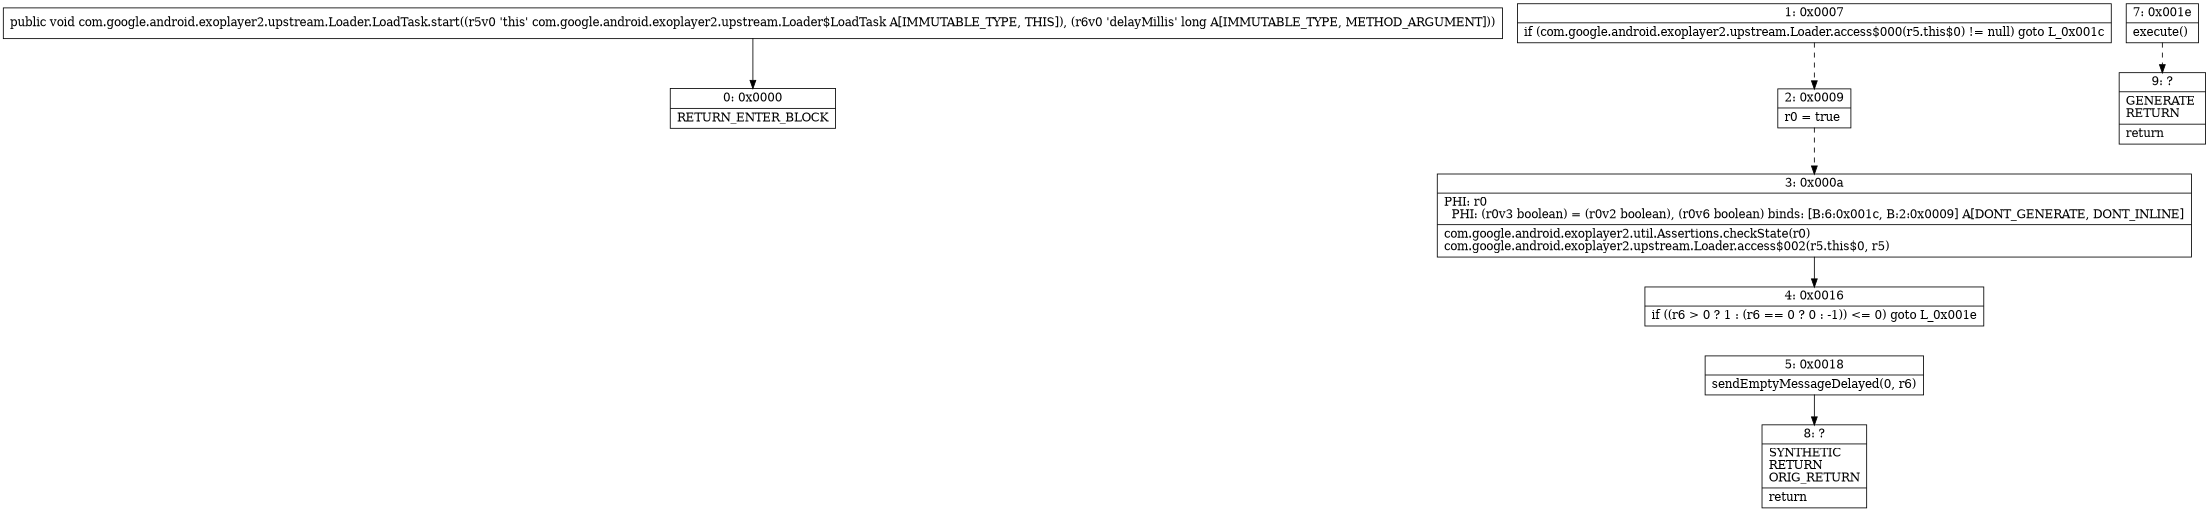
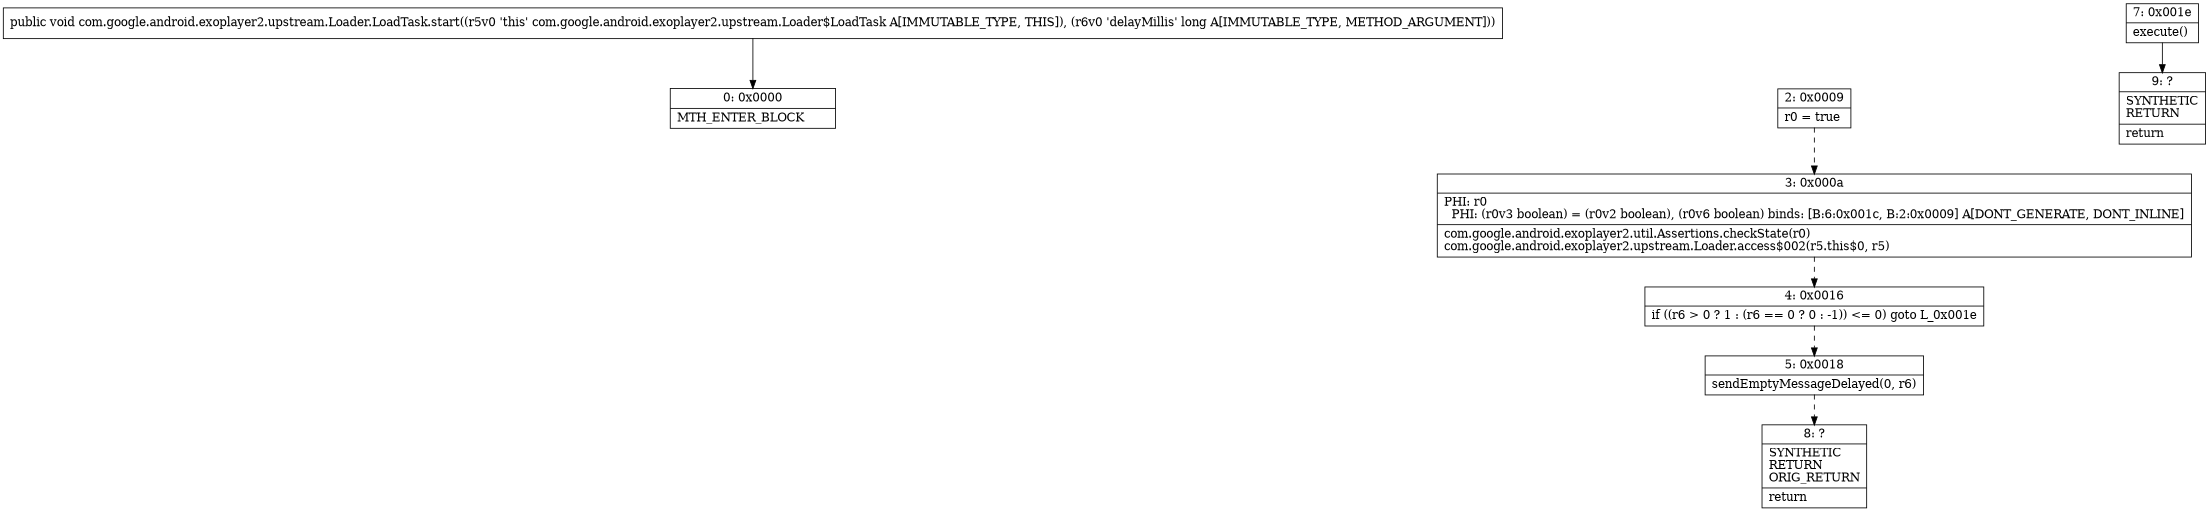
node "1: 0x0007": removed
edge "7: 0x001e" -> "9: ?": style dashed -> solid
node "9: ?": text "GENERATE" -> "SYNTHETIC"
node "0: 0x0000": text "RETURN_ENTER_BLOCK" -> "MTH_ENTER_BLOCK"
edge "3: 0x000a" -> "4: 0x0016": style solid -> dashed
edge "4: 0x0016" -> "5: 0x0018": added
edge "5: 0x0018" -> "8: ?": style solid -> dashed
